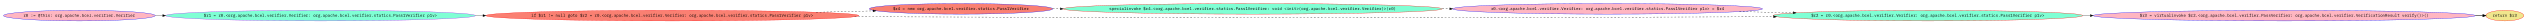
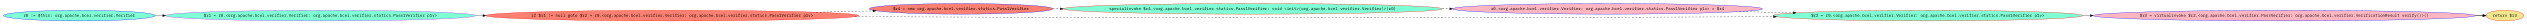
node "r0 := @this: org.apache.bcel.verifier.Verifier": fillcolor lightpink -> aquamarine
